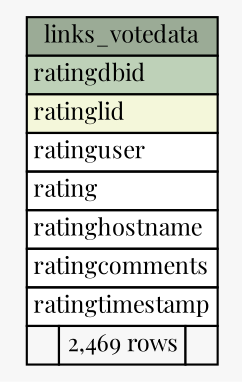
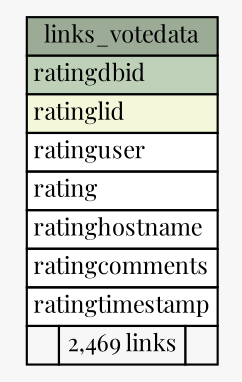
node "links_votedata": text "2,469 rows" -> "2,469 links"
